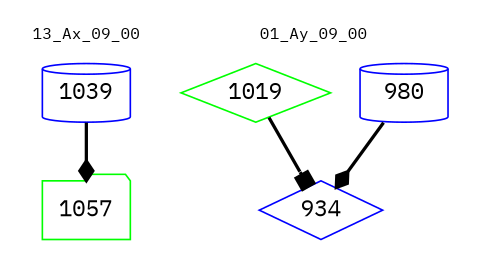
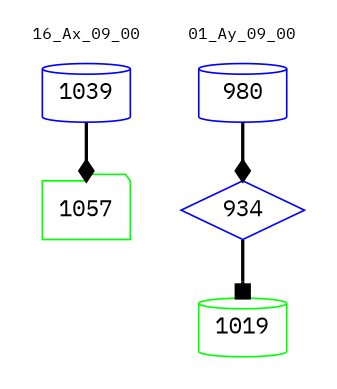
cluster "13_Ax_09_00": label "13_Ax_09_00" -> "16_Ax_09_00"
node "1019": shape diamond -> cylinder
edge "1019" -> "934": reversed
